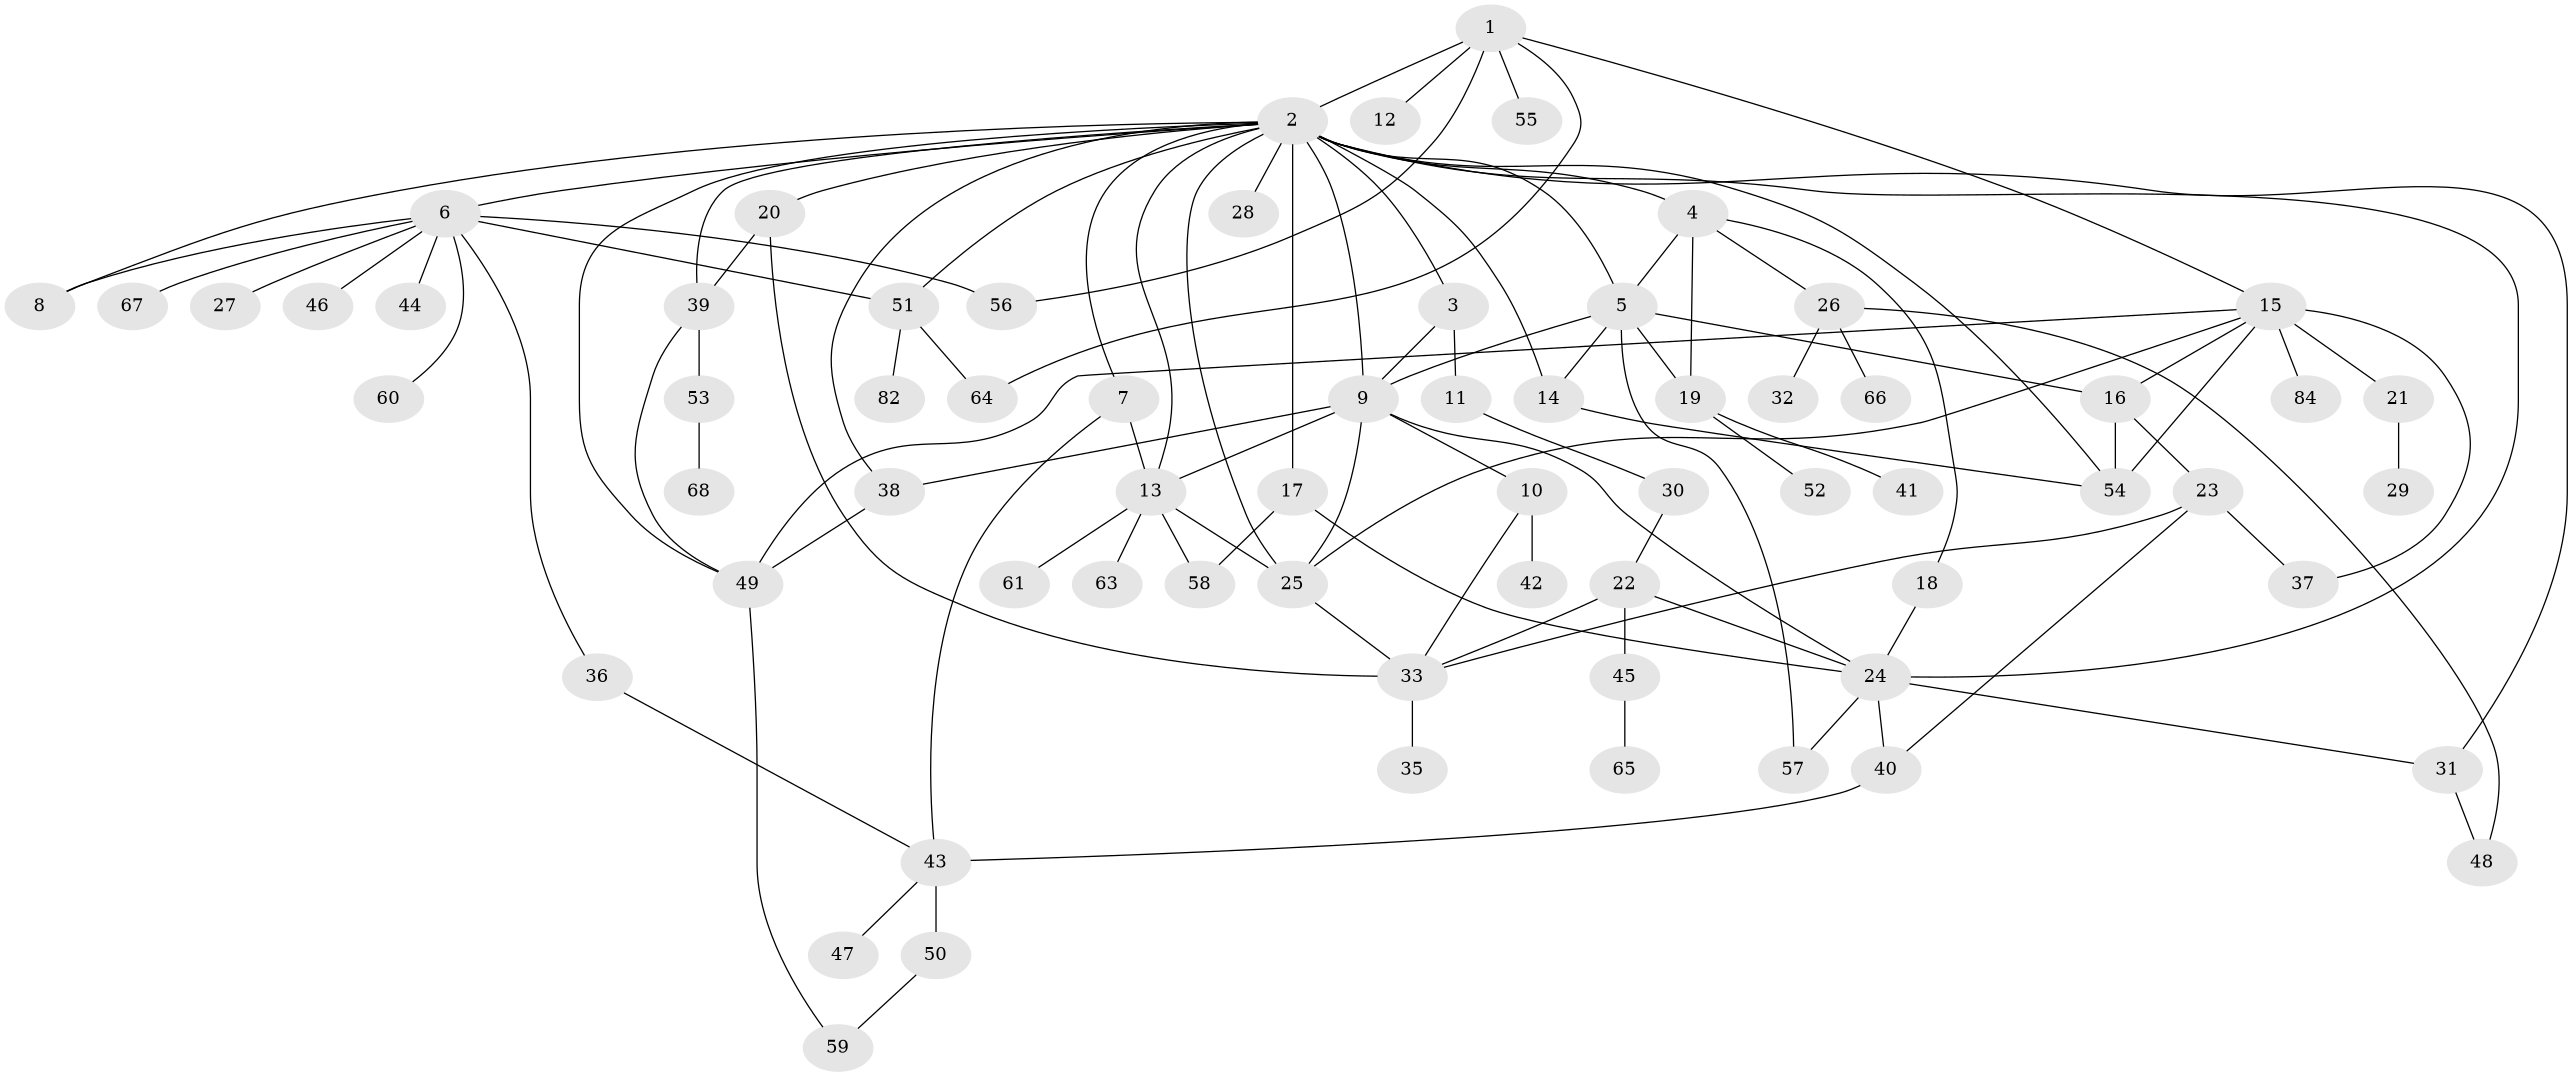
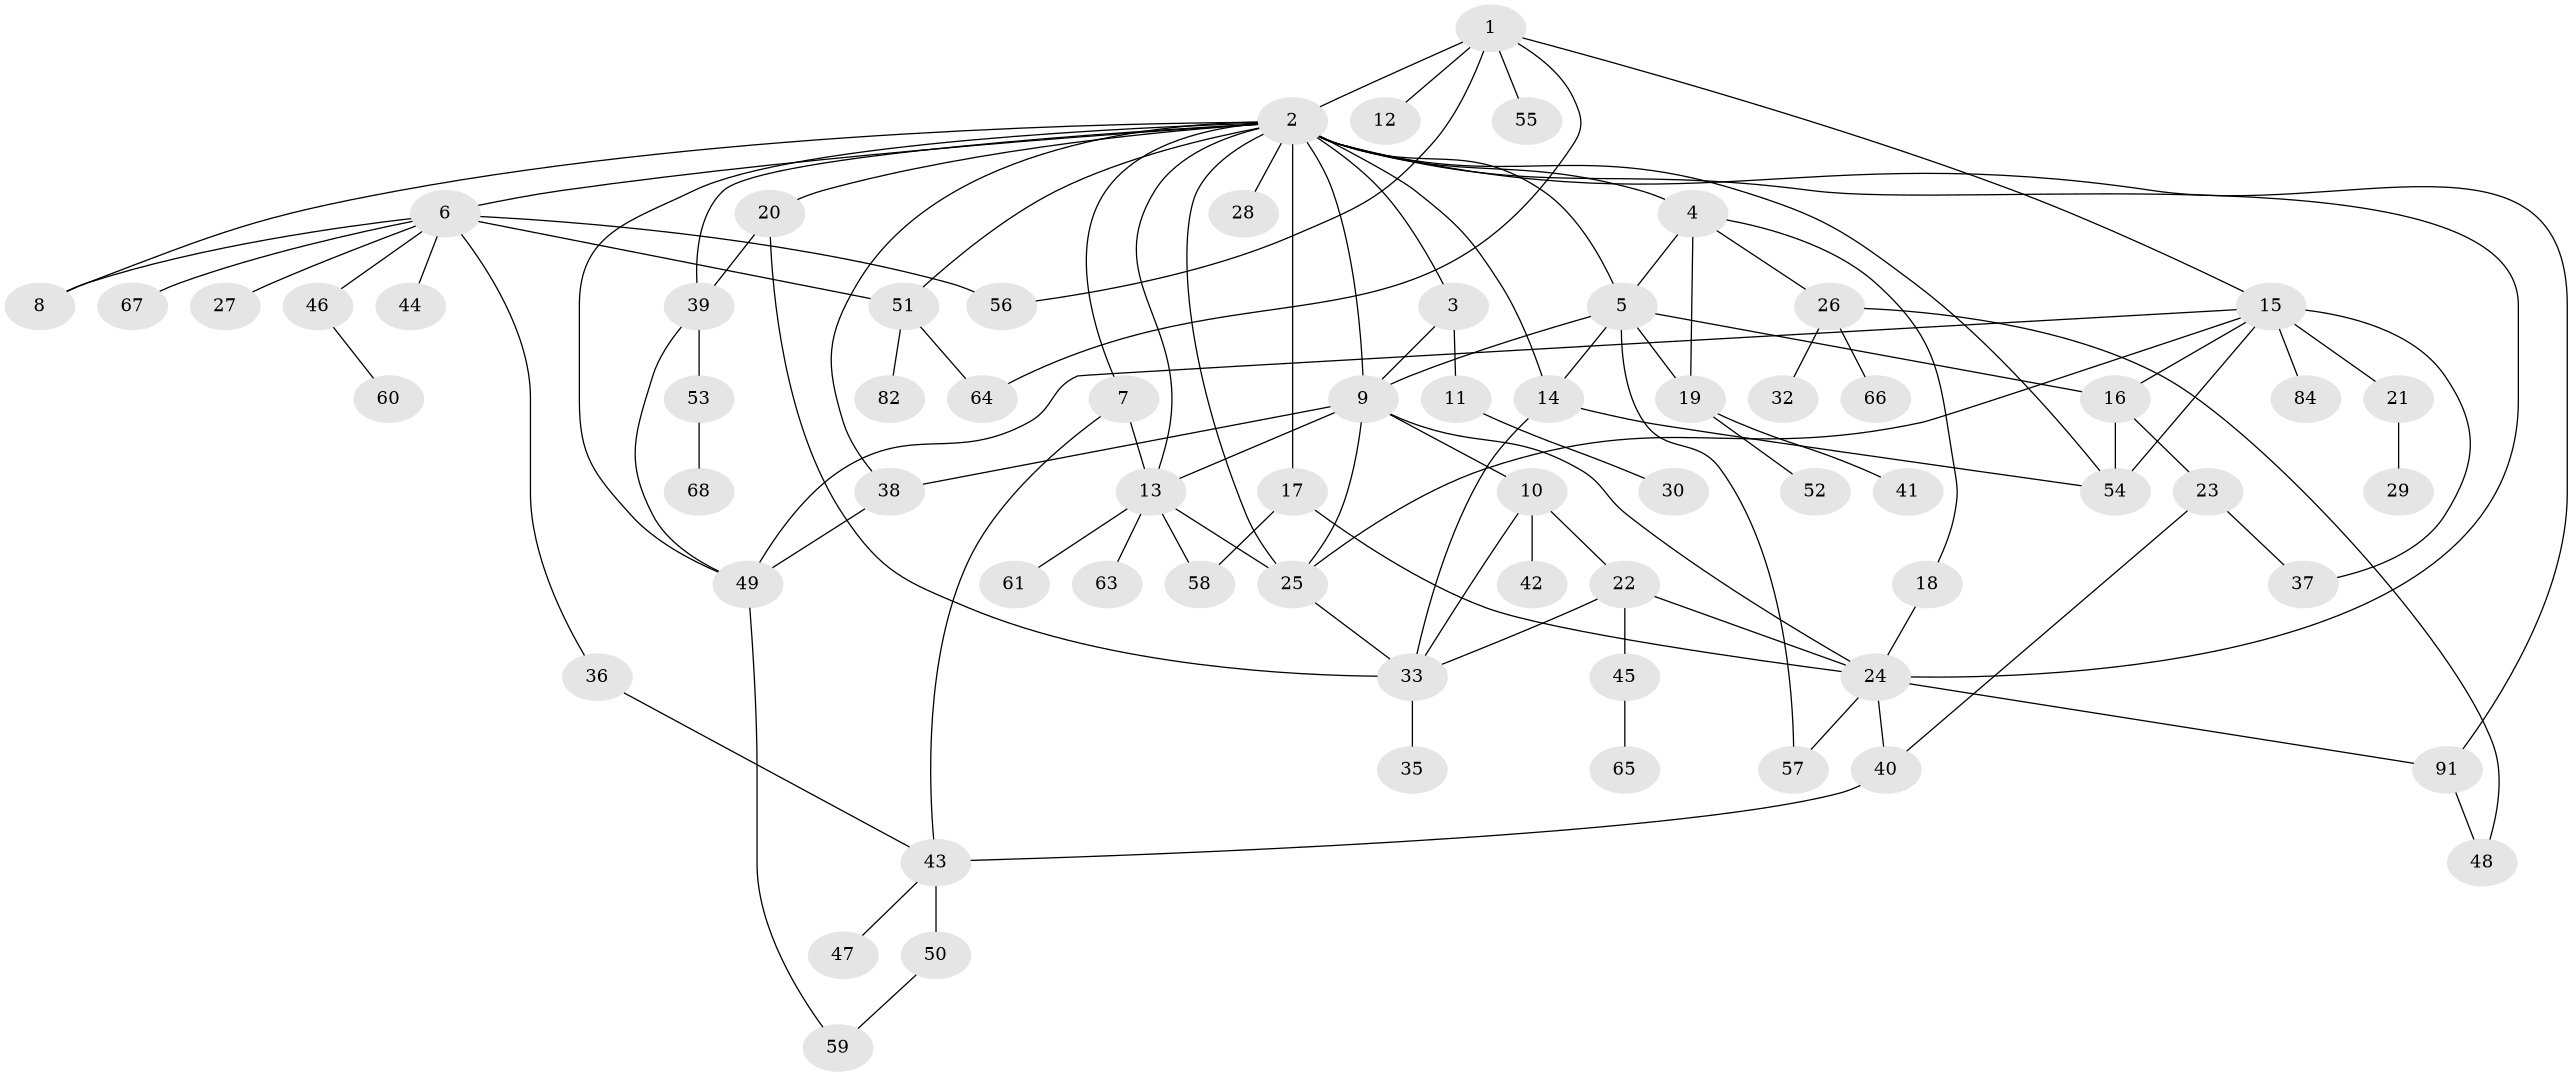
edge "6" -- "60": now "46" -- "60"
edge "30" -- "22": now "10" -- "22"
edge "23" -- "33": now "14" -- "33"
node "31": label "31" -> "91"
